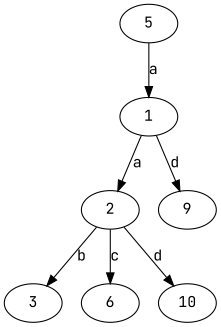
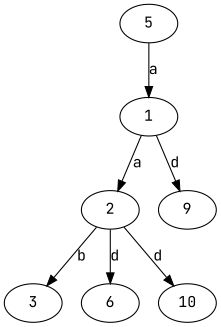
edge "2" -> "6": label "c" -> "d"
